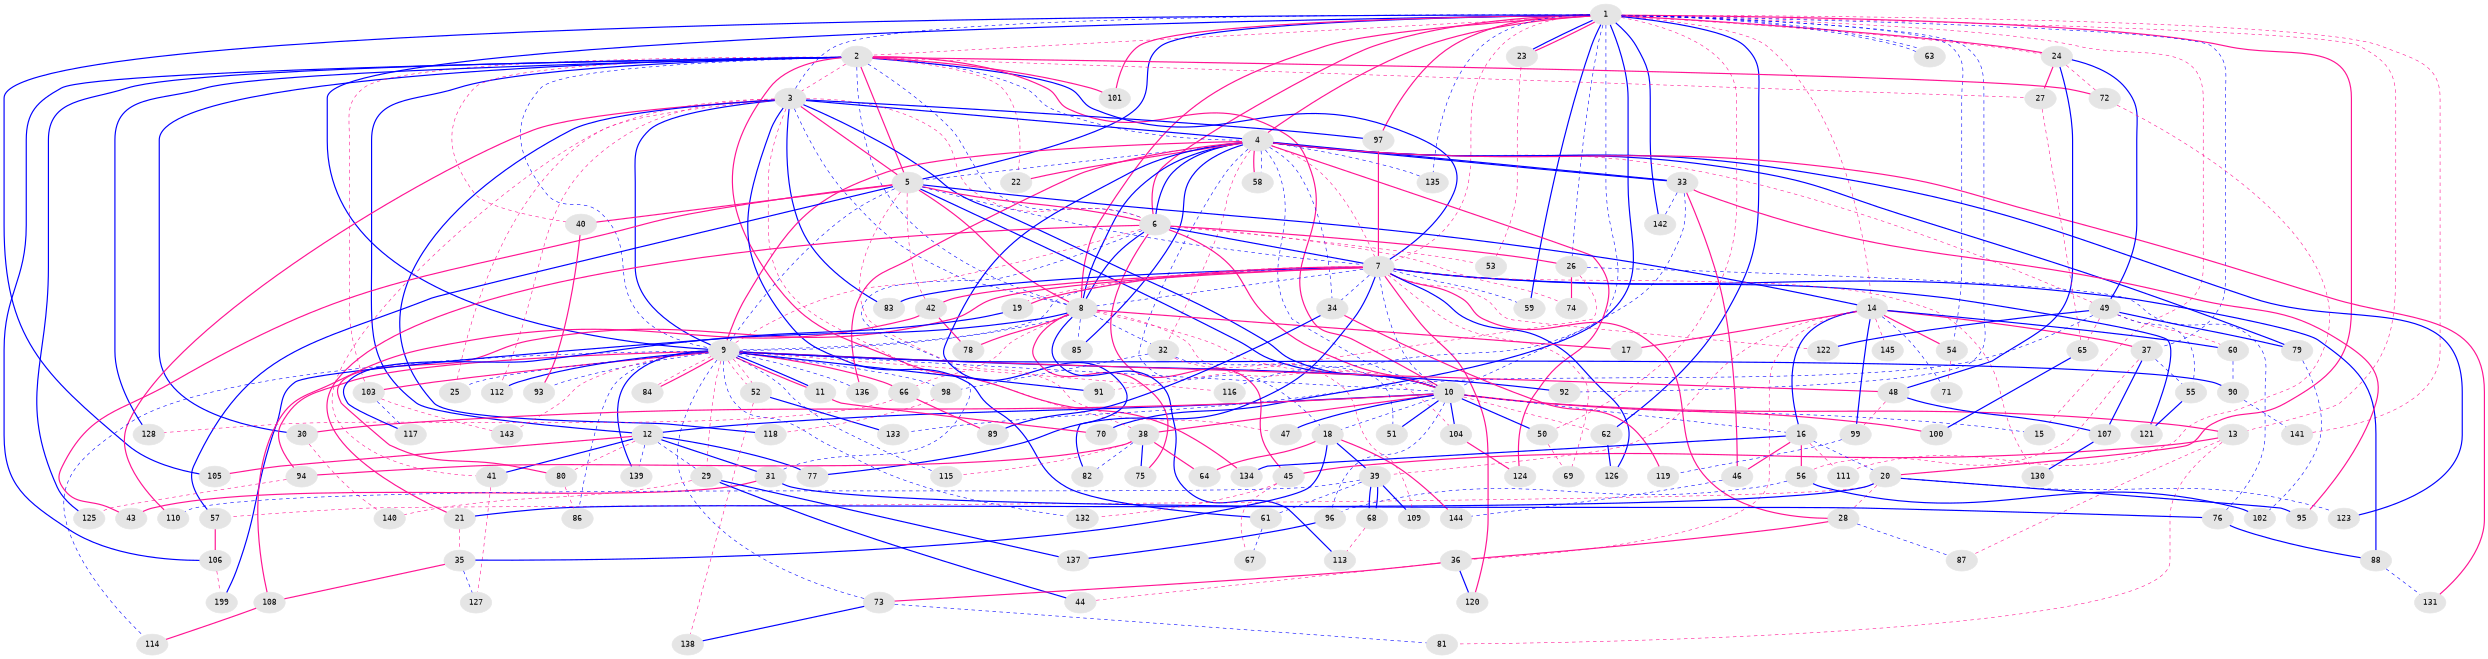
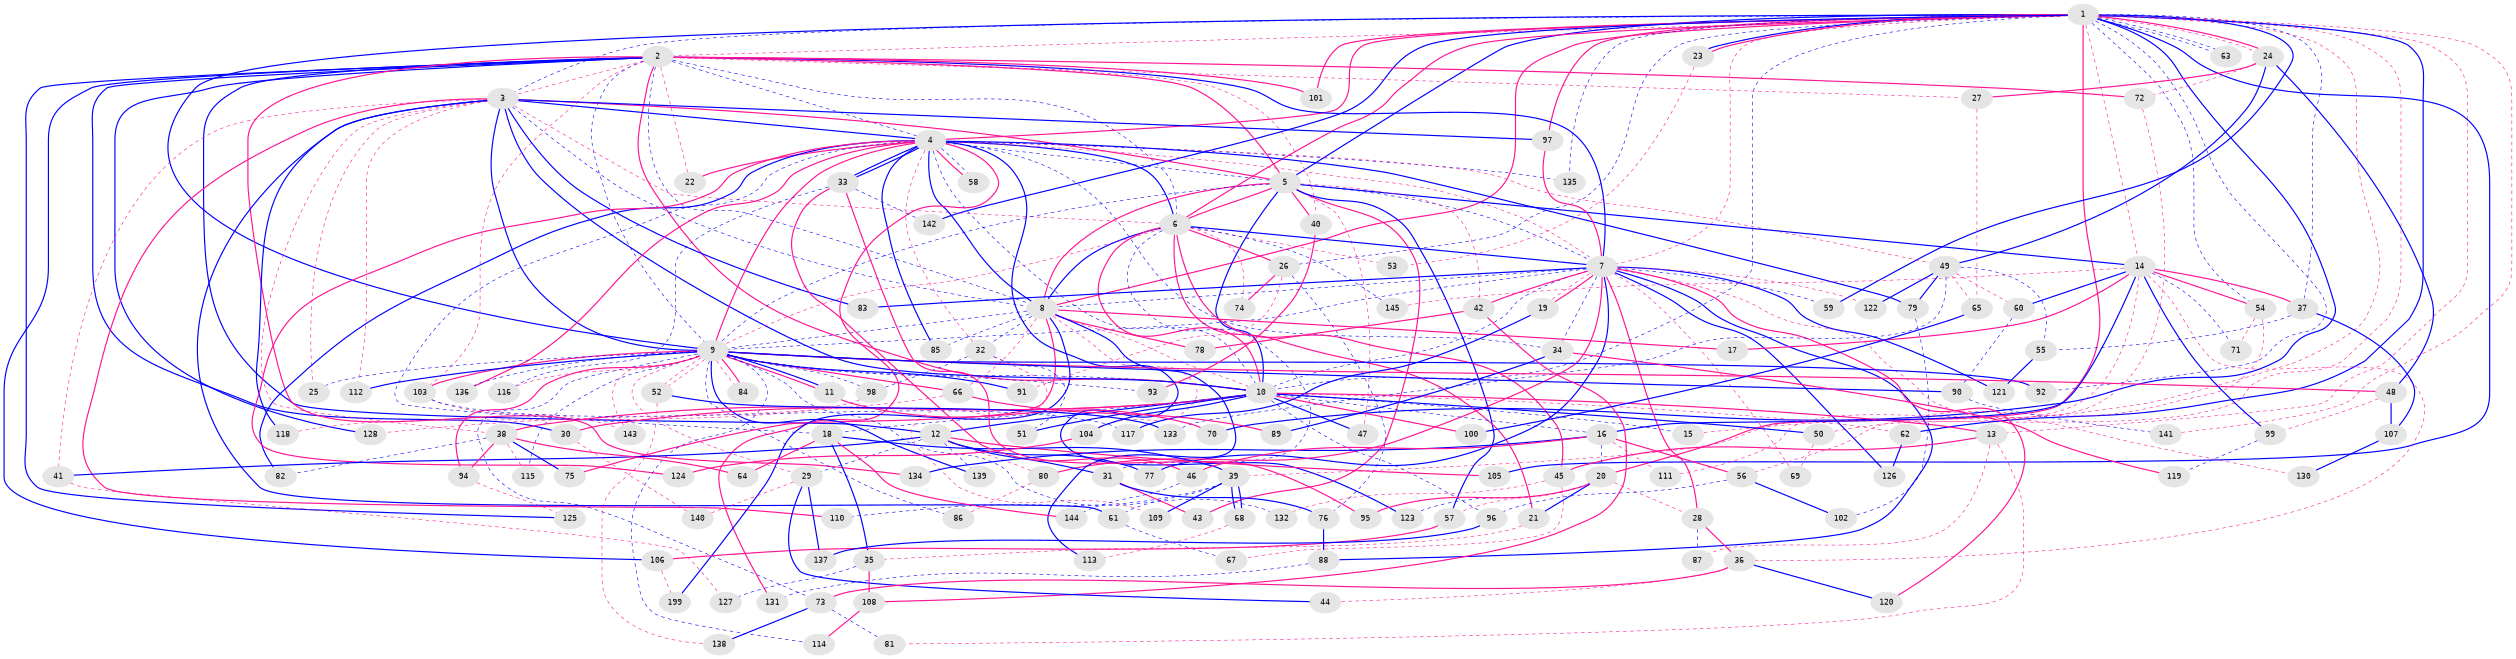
edge "6" -- "145": added
edge "37" -- "56": now "54" -- "56"
edge "20" -- "95": color blue -> deeppink
